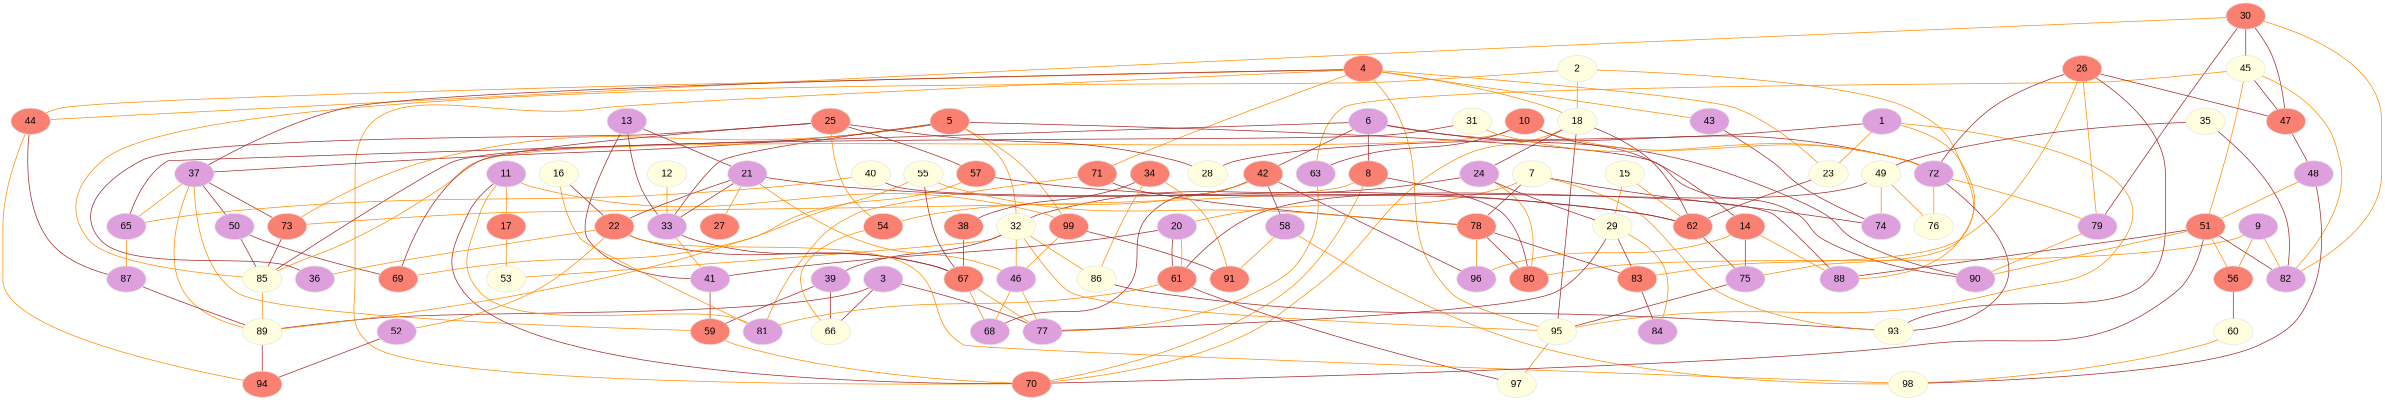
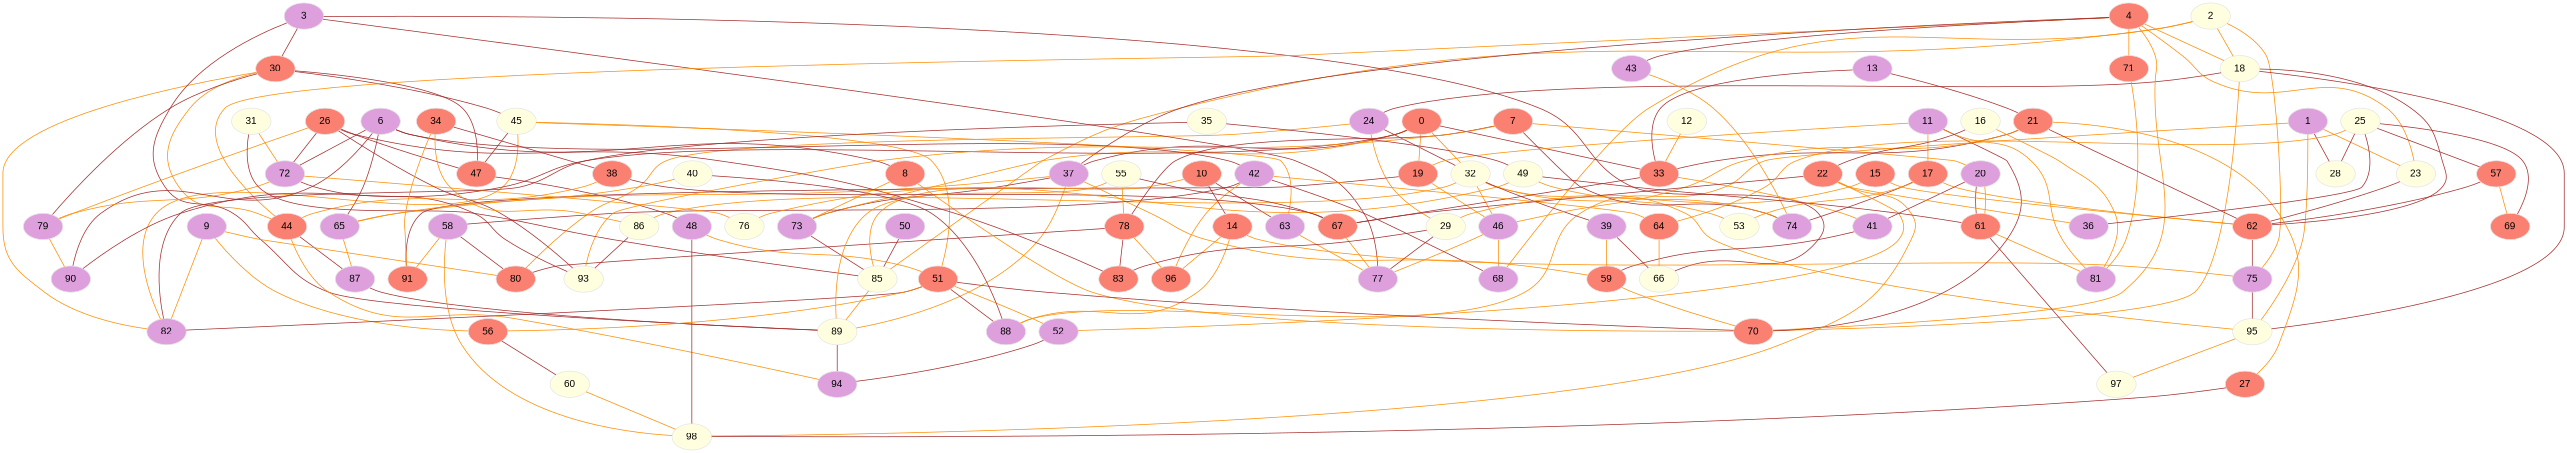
edge "3" -- "30": added
edge "4" -- "43": color darkorange -> brown
node "25": fillcolor salmon -> lightyellow
node "5": label "5" -> "0"
edge "10" -- "72": removed
node "21": fillcolor plum -> salmon
node "42": fillcolor salmon -> plum
node "7": fillcolor lightyellow -> salmon
node "15": fillcolor lightyellow -> salmon
edge "43" -- "74": color brown -> darkorange
edge "38" -- "44": added
edge "21" -- "22": removed
edge "37" -- "50": removed
edge "24" -- "29": color brown -> darkorange
edge "17" -- "74": added
edge "8" -- "80": now "58" -- "80"
edge "71" -- "78": removed
edge "17" -- "62": added
edge "13" -- "41": removed
edge "42" -- "96": color brown -> darkorange
node "73": fillcolor salmon -> plum
node "33": fillcolor plum -> salmon
node "54": label "54" -> "64"
node "99": label "99" -> "19"
edge "26" -- "83": color darkorange -> brown
edge "4" -- "95": removed
edge "51" -- "90": now "51" -- "52"
edge "14" -- "75": color brown -> darkorange
edge "50" -- "69": removed
node "96": fillcolor plum -> salmon
edge "39" -- "59": color brown -> darkorange
edge "67" -- "68": now "2" -- "68"
node "84": removed
node "94": fillcolor salmon -> plum
edge "27" -- "98": added
